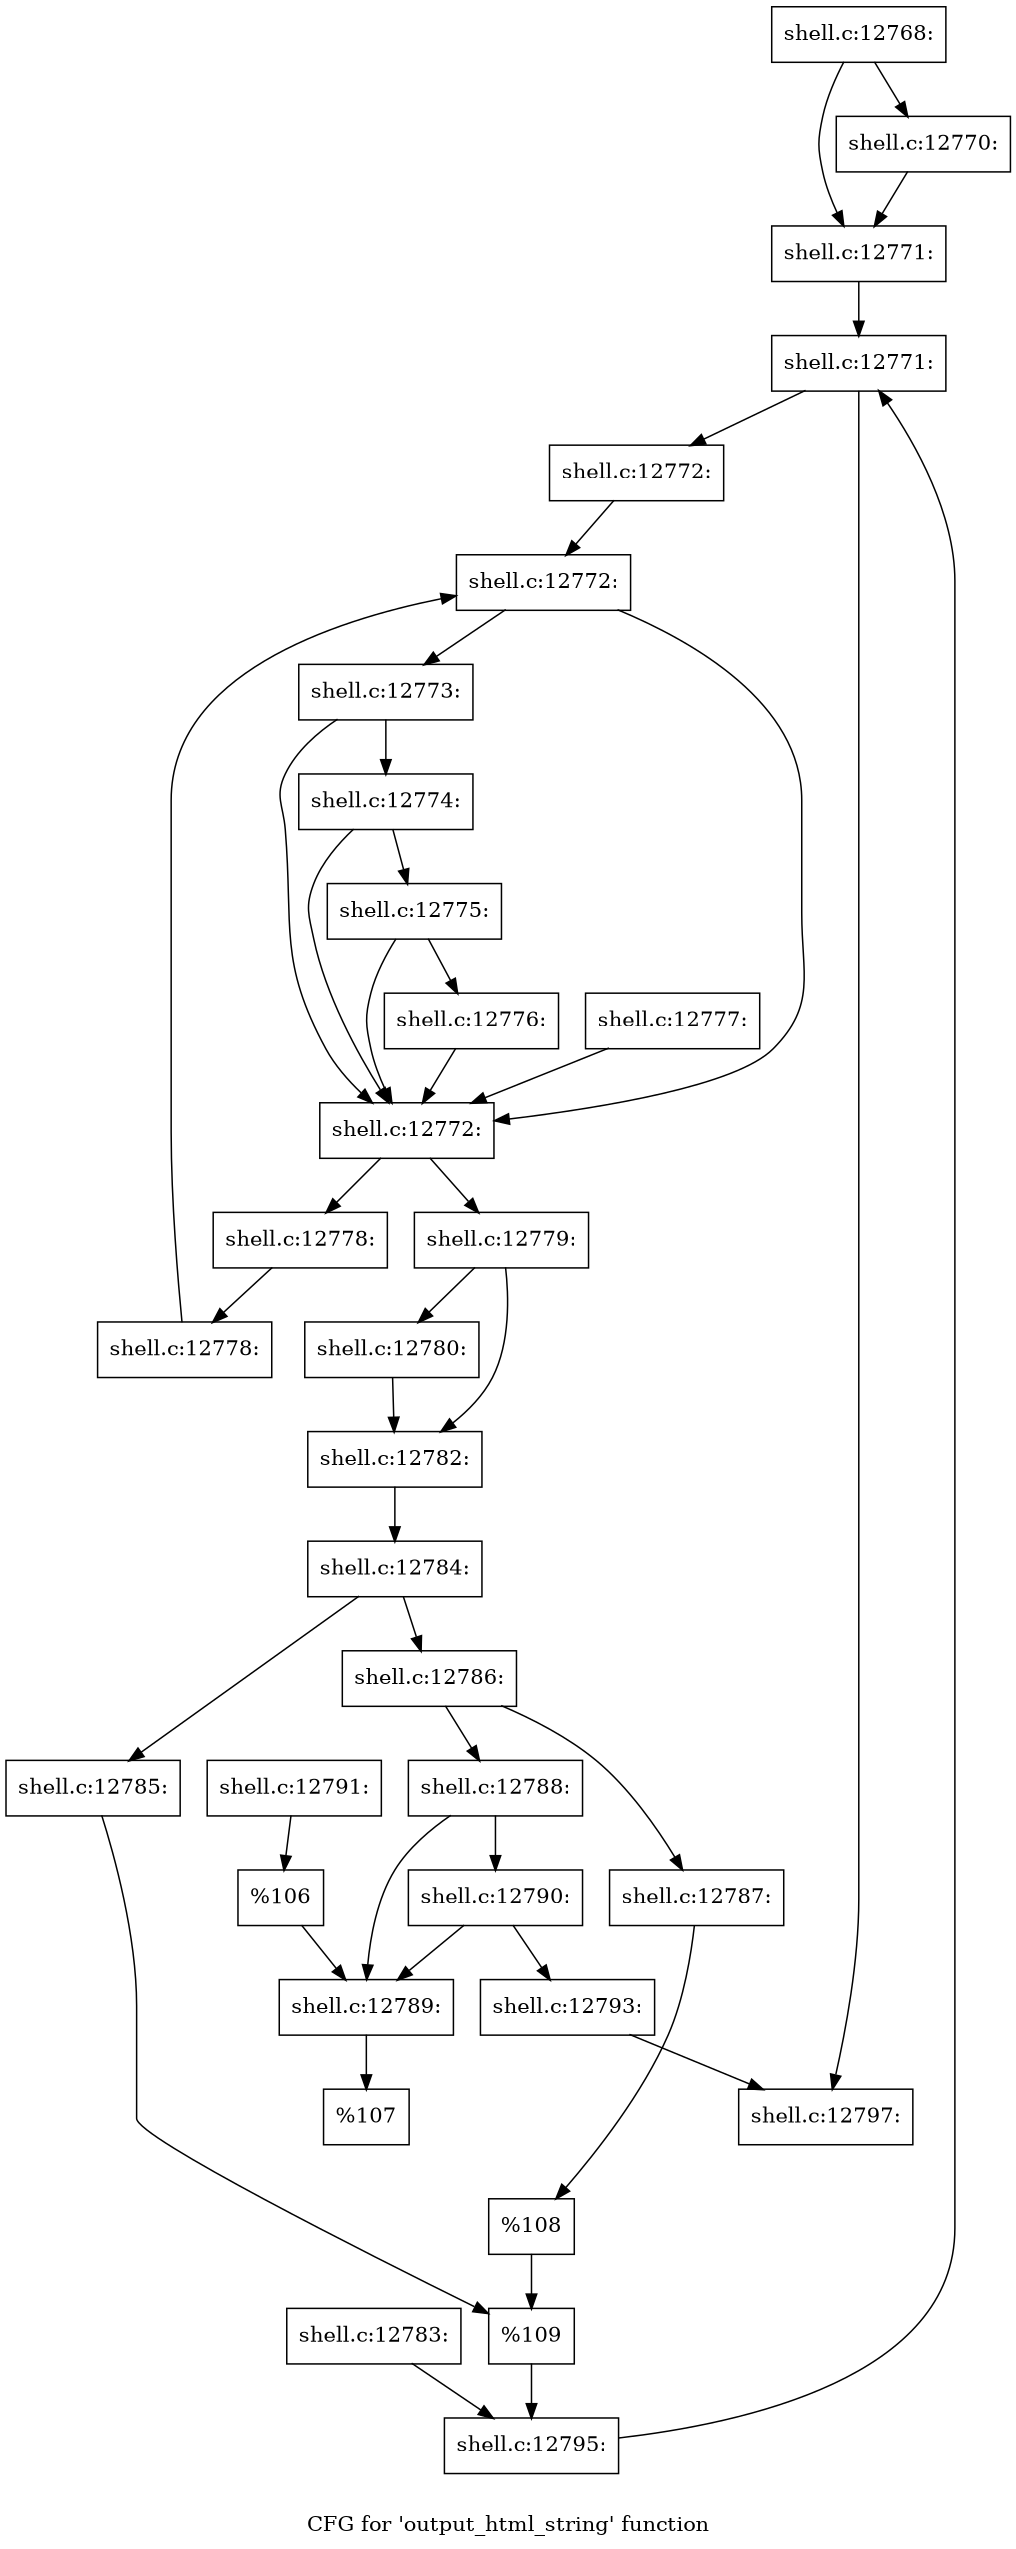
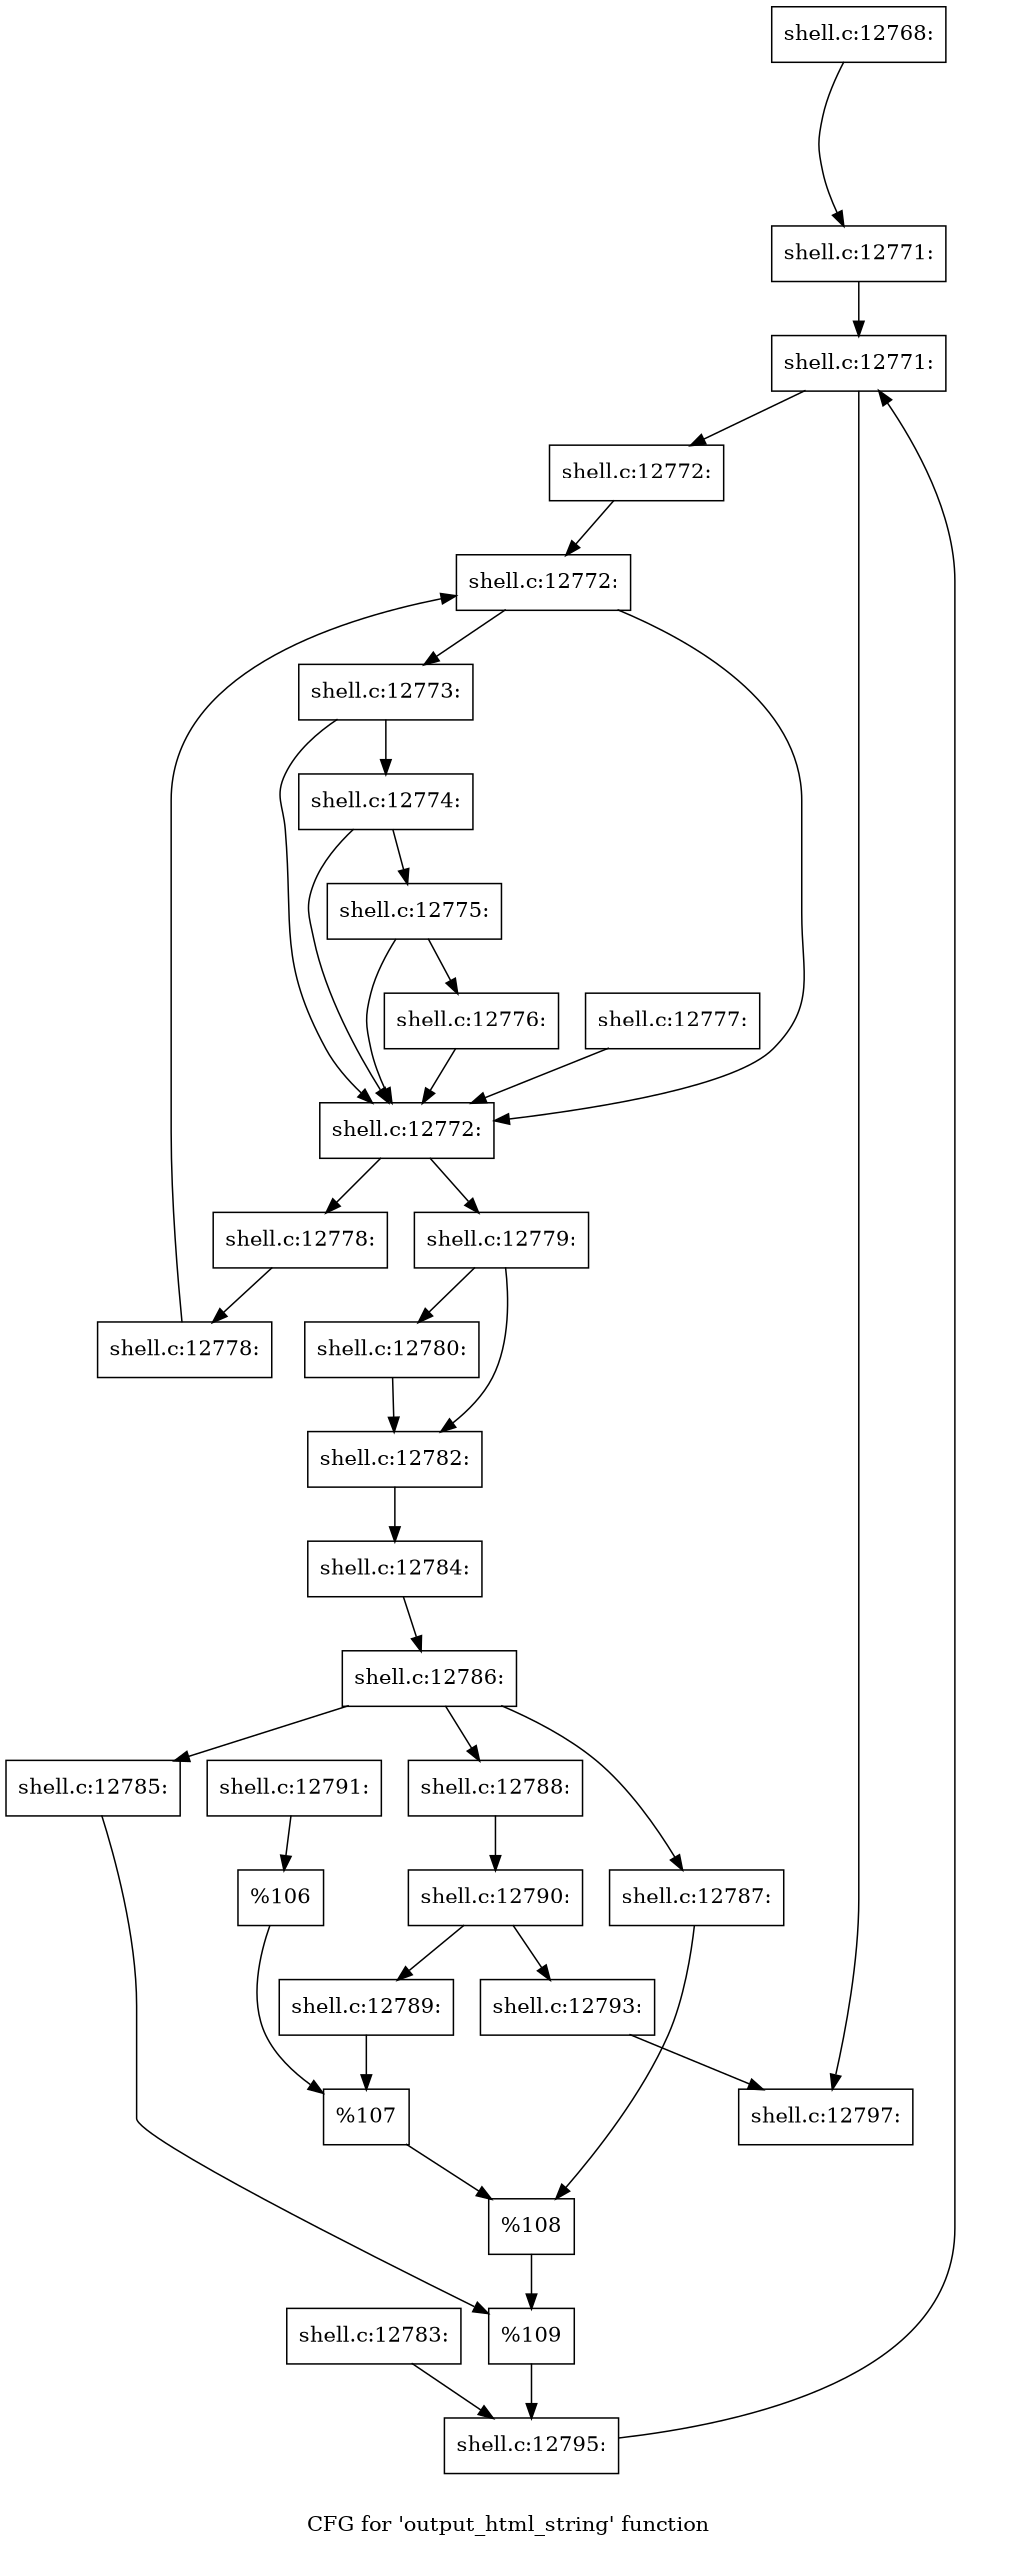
node "shell.c:12770:": removed
edge "shell.c:12784:" -> "shell.c:12785:": now "shell.c:12786:" -> "shell.c:12785:"
edge "shell.c:12788:" -> "shell.c:12789:": removed
edge "%106" -> "shell.c:12789:": now "%106" -> "%107"
edge "%107" -> "%108": added
